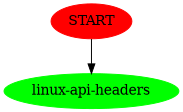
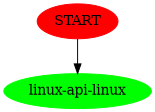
node "linux-api-headers": label "linux-api-headers" -> "linux-api-linux"
